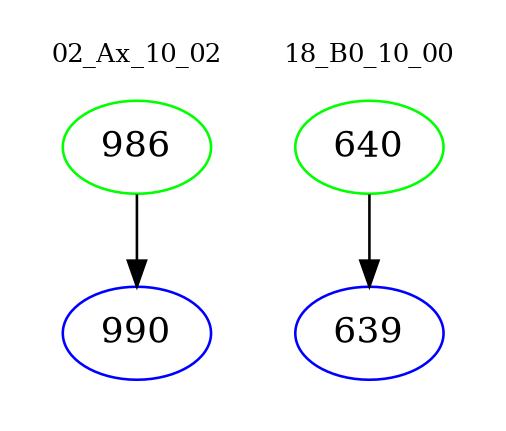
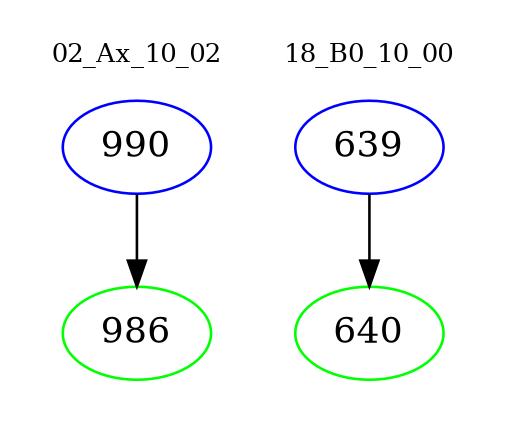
edge "986" -> "990": reversed
edge "640" -> "639": reversed
